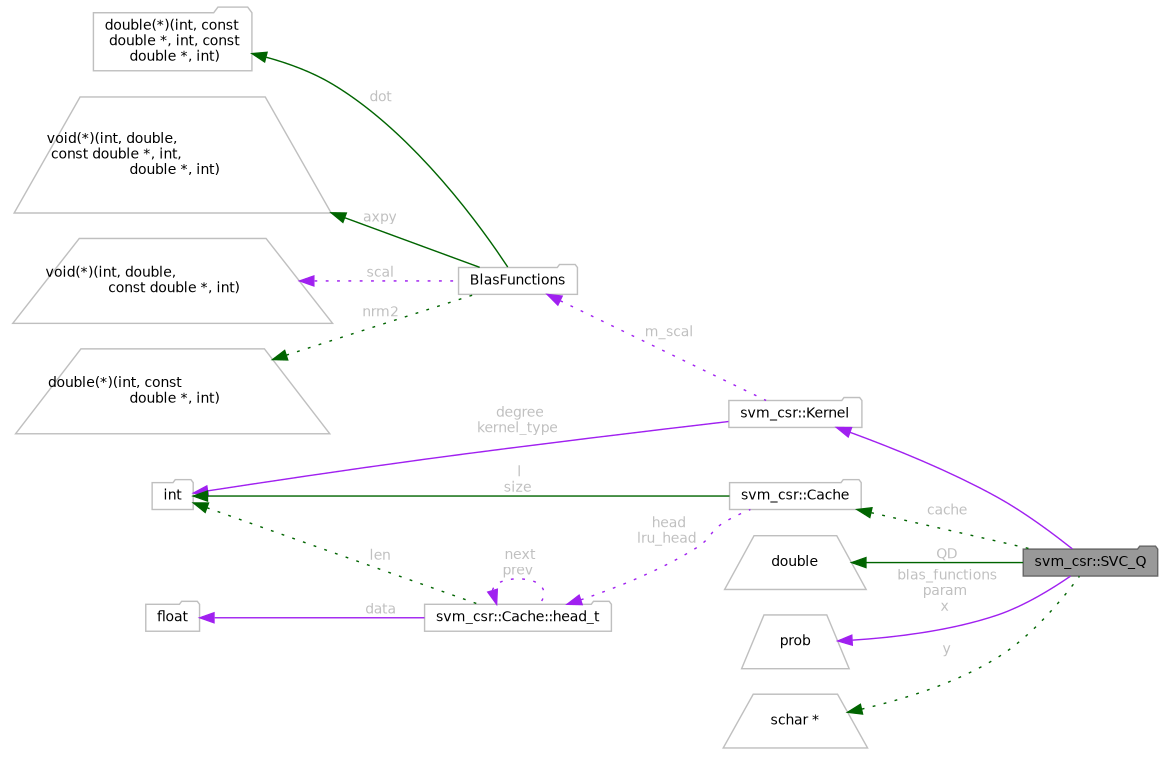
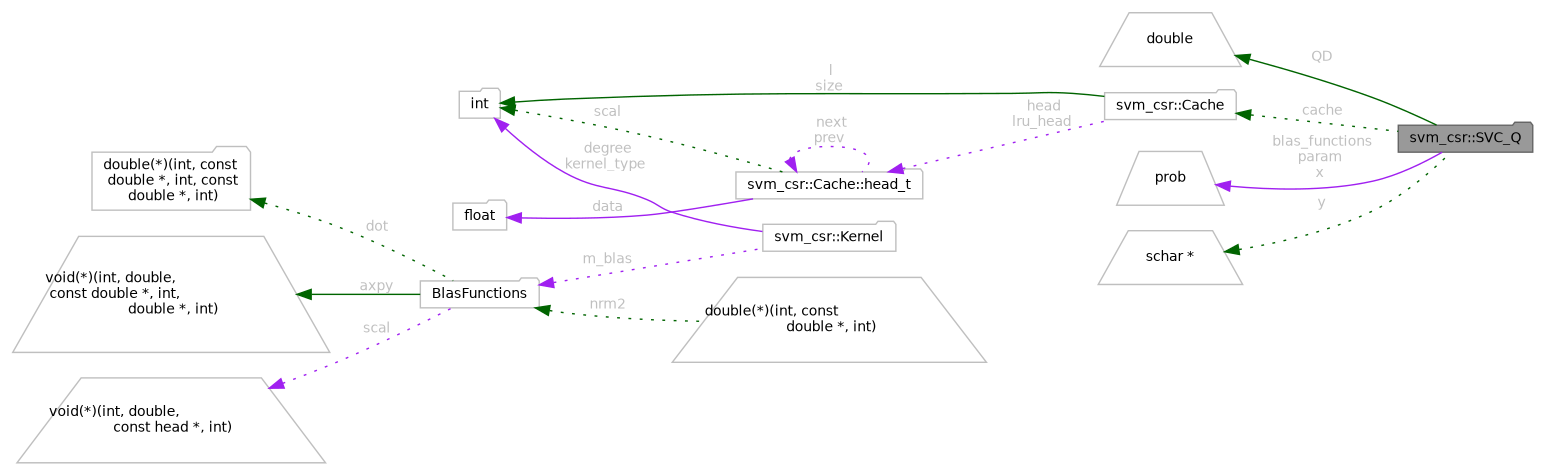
edge "BlasFunctions" -> "double(*)(int, const double *, int, const double *, int)": style solid -> dotted
node "void(*)(int, double, const double *, int)": label "void(*)(int, double, const double *, int)" -> "void(*)(int, double, const head *, int)"
edge "BlasFunctions" -> "double(*)(int, const double *, int)": reversed
edge "svm_csr::Kernel" -> "BlasFunctions": label " m_scal" -> " m_blas"
edge "svm_csr::SVC_Q" -> "svm_csr::Kernel": removed
edge "svm_csr::Cache::head_t" -> "int": label " len" -> " scal"
